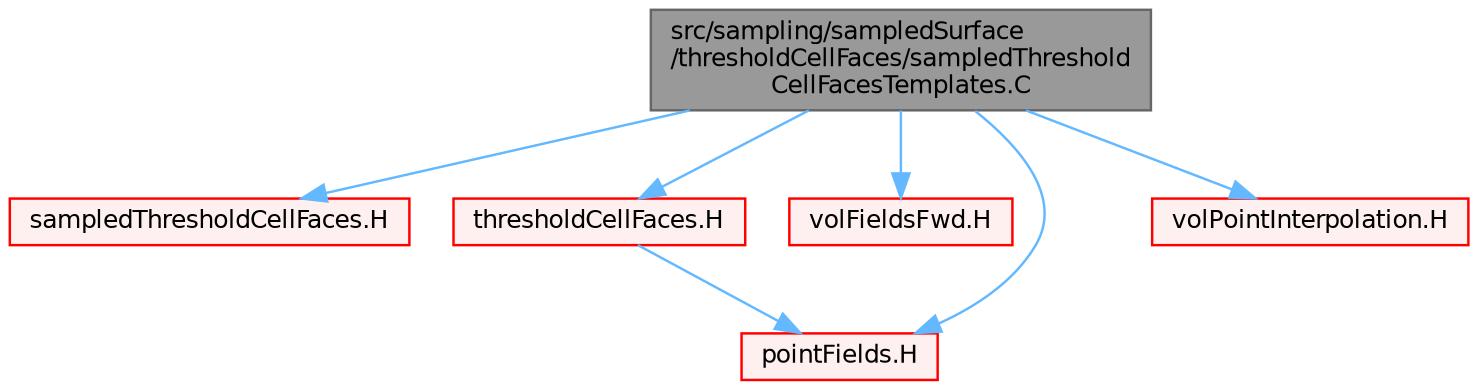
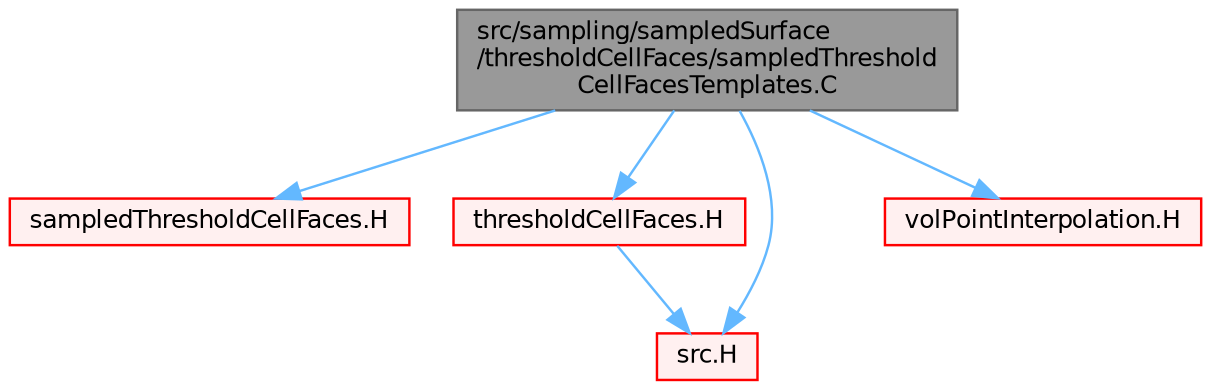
node "volFieldsFwd.H": removed
node "pointFields.H": label "pointFields.H" -> "src.H"
